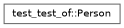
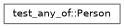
node "test_test_of::Person": label "test_test_of::Person" -> "test_any_of::Person"
